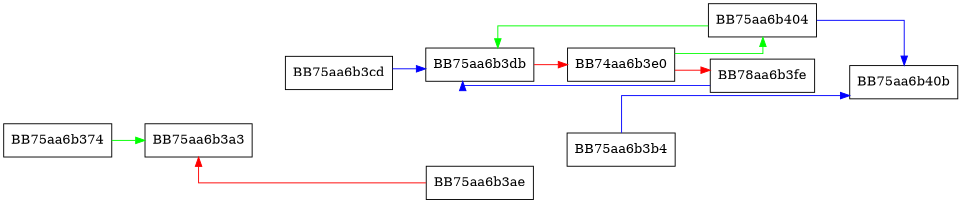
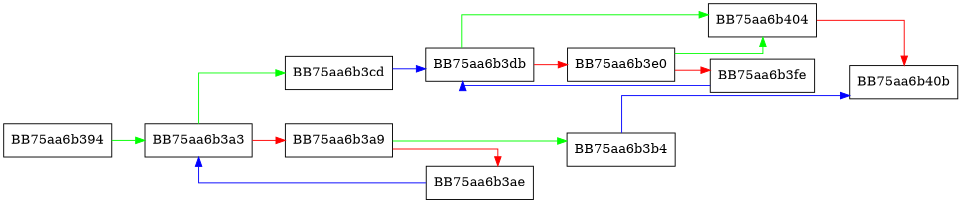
edge "BB75aa6b404" -> "BB75aa6b40b": color blue -> red
edge "BB75aa6b404" -> "BB75aa6b3db": reversed
node "BB74aa6b3e0": label "BB74aa6b3e0" -> "BB75aa6b3e0"
edge "BB75aa6b3a3" -> "BB75aa6b3cd": added
node "BB78aa6b3fe": label "BB78aa6b3fe" -> "BB75aa6b3fe"
node "BB75aa6b374": label "BB75aa6b374" -> "BB75aa6b394"
node "BB75aa6b3a9": added
edge "BB75aa6b3ae" -> "BB75aa6b3a3": color red -> blue
